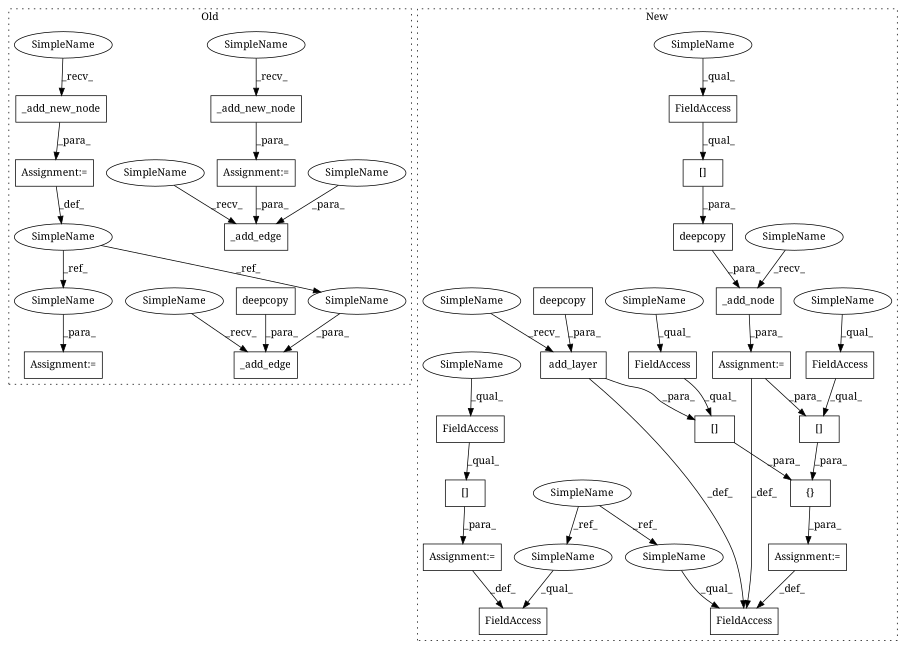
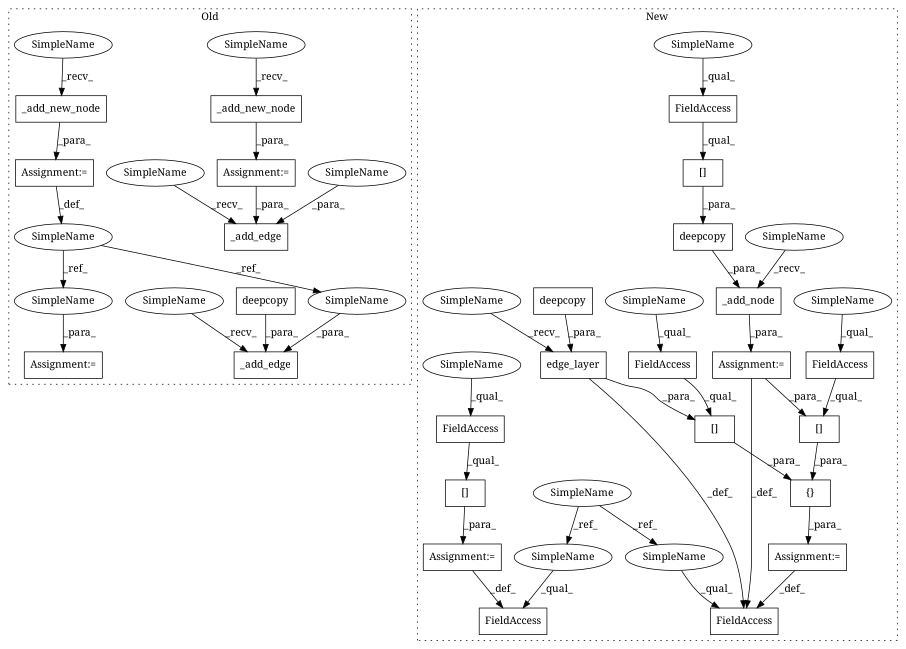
node "add_layer": label "add_layer" -> "edge_layer"
